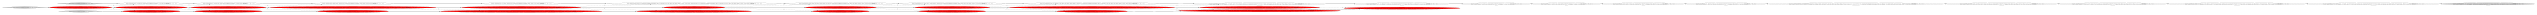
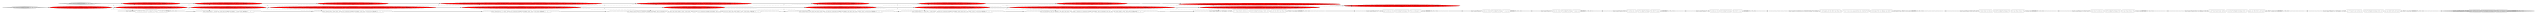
node "testFixAuthorFirstNameFirstCommas['0', '0', '1']": removed
